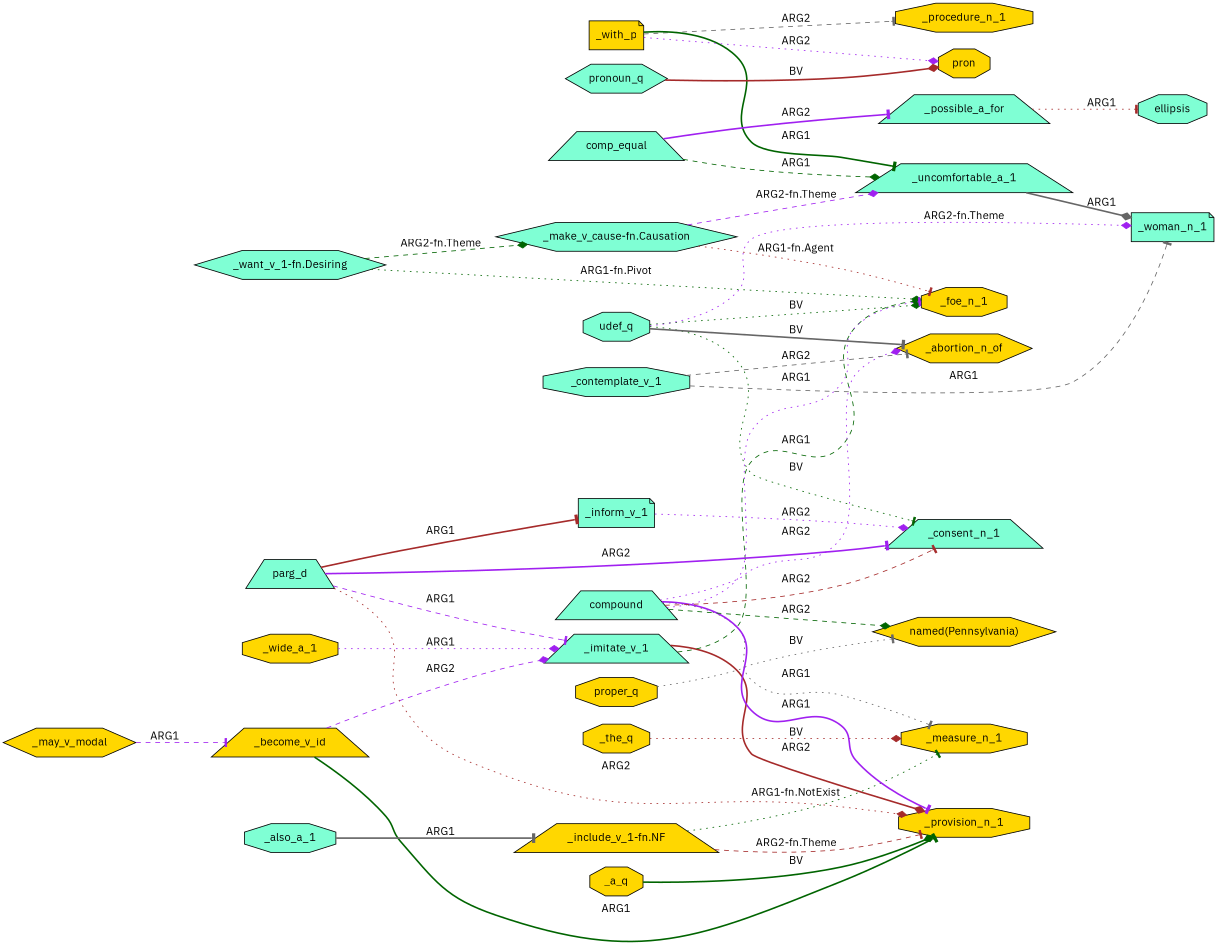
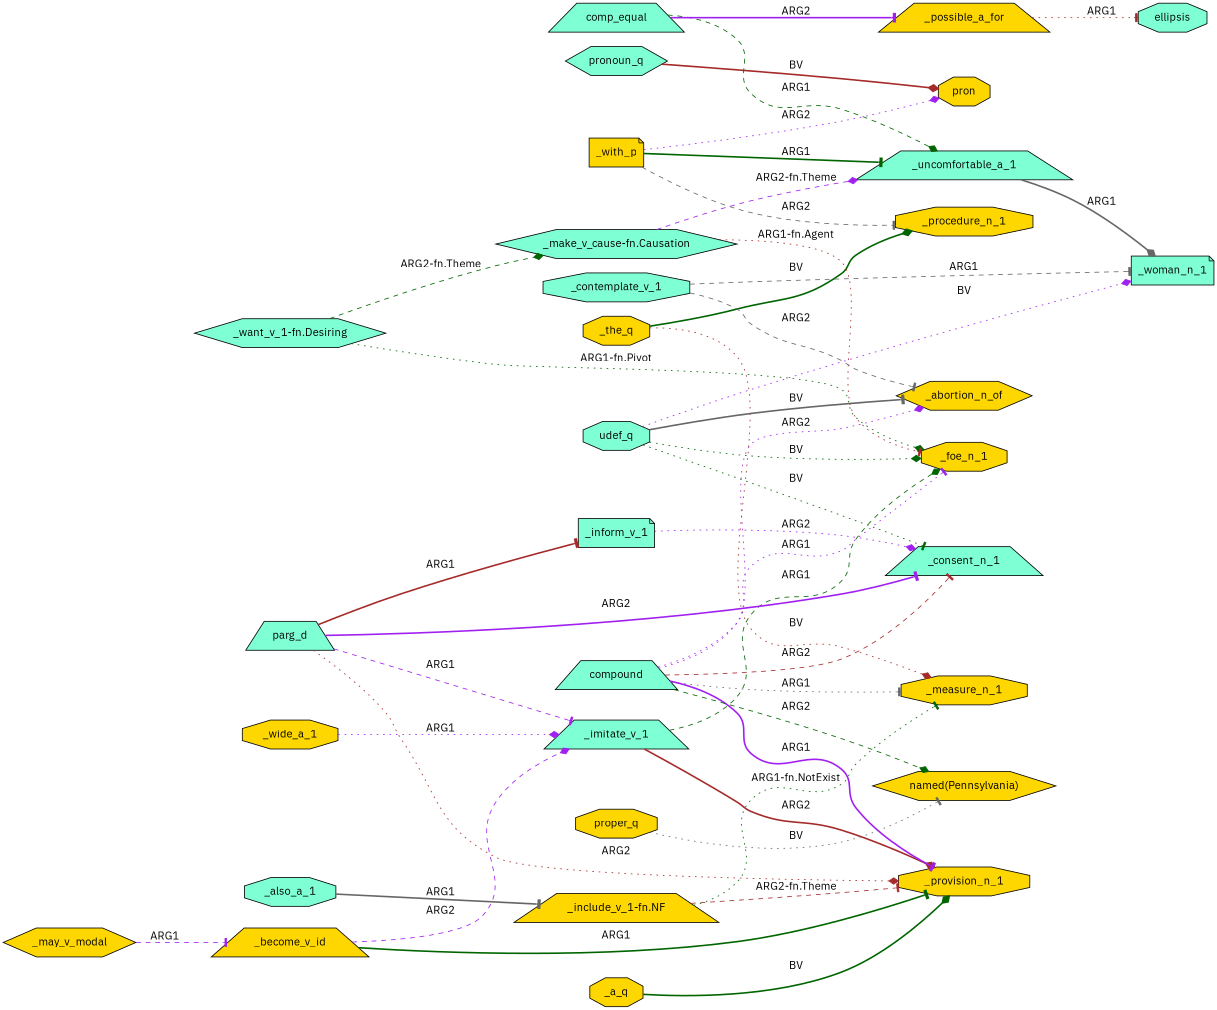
node "_possible_a_for": fillcolor aquamarine -> gold
edge "udef_q" -> "_woman_n_1": label "ARG2-fn.Theme" -> "BV"
edge "_the_q" -> "_procedure_n_1": added, label "BV"
